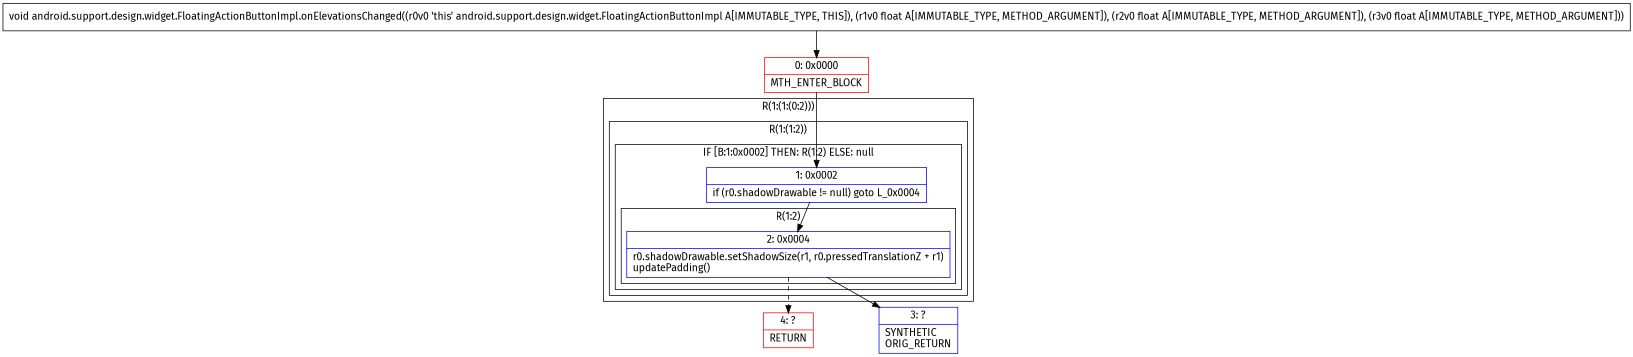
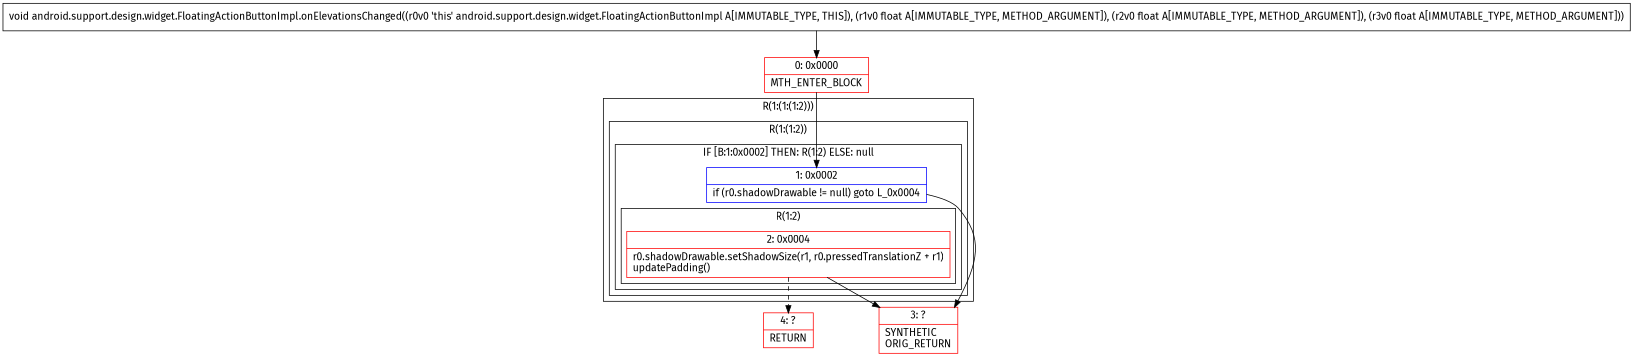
cluster "R(1:(1:(0:2)))": label "R(1:(1:(0:2)))" -> "R(1:(1:(1:2)))"
edge "1: 0x0002" -> "2: 0x0004": now "1: 0x0002" -> "3: ?"
node "2: 0x0004": color blue -> red
node "3: ?": color blue -> red
